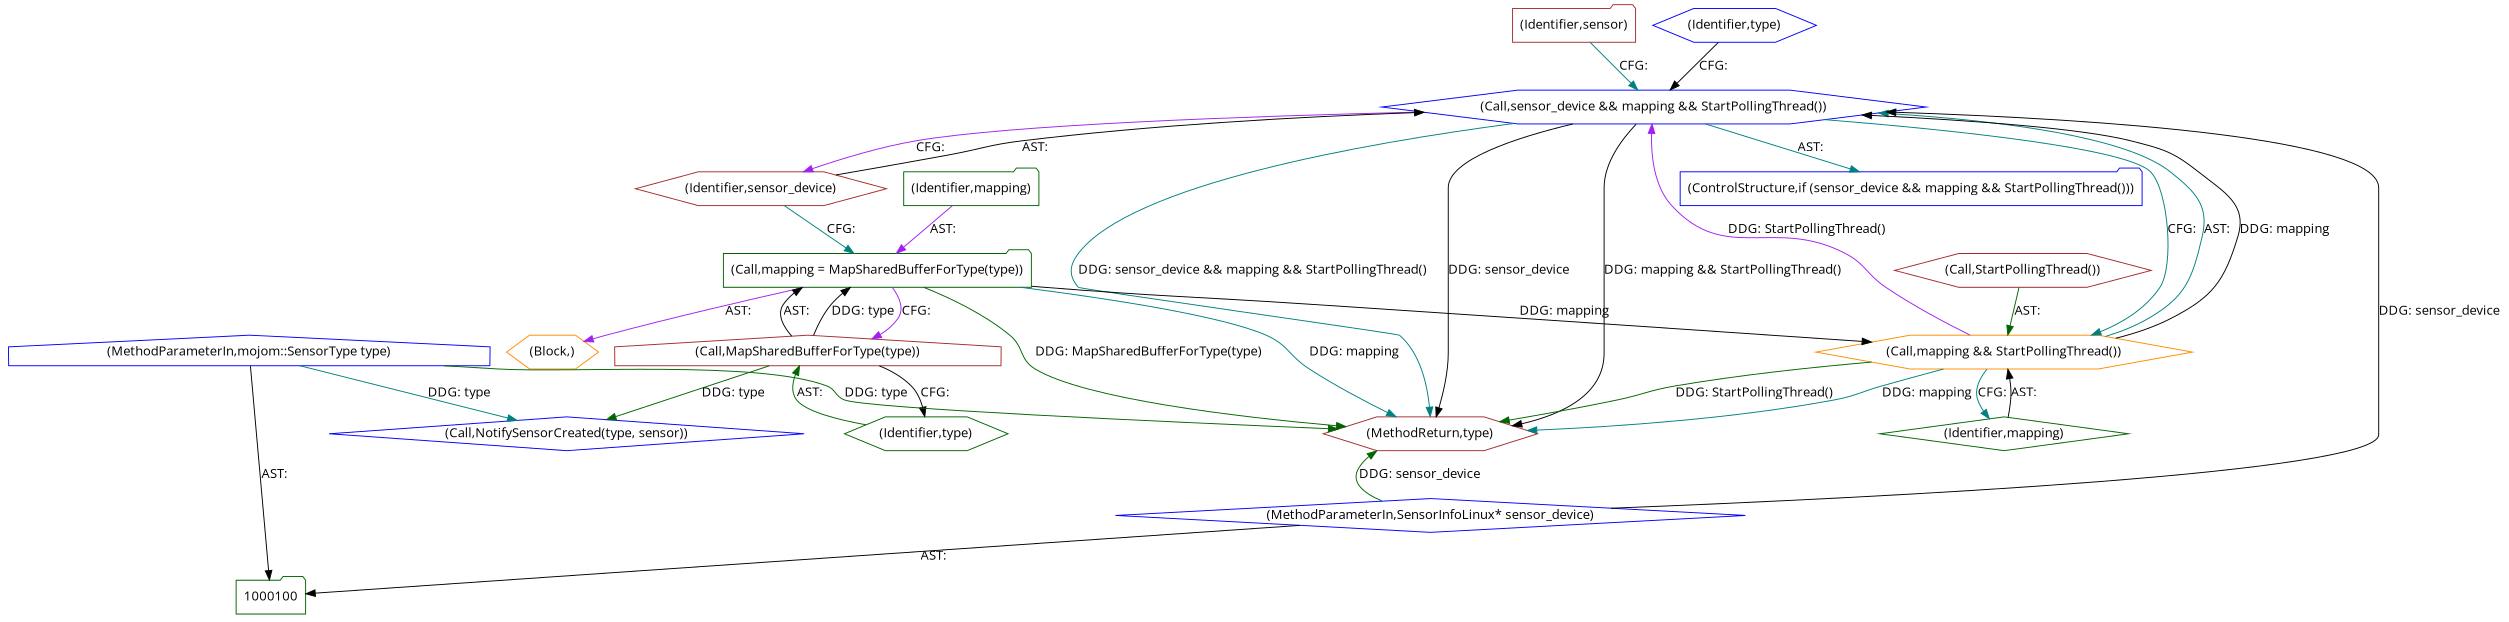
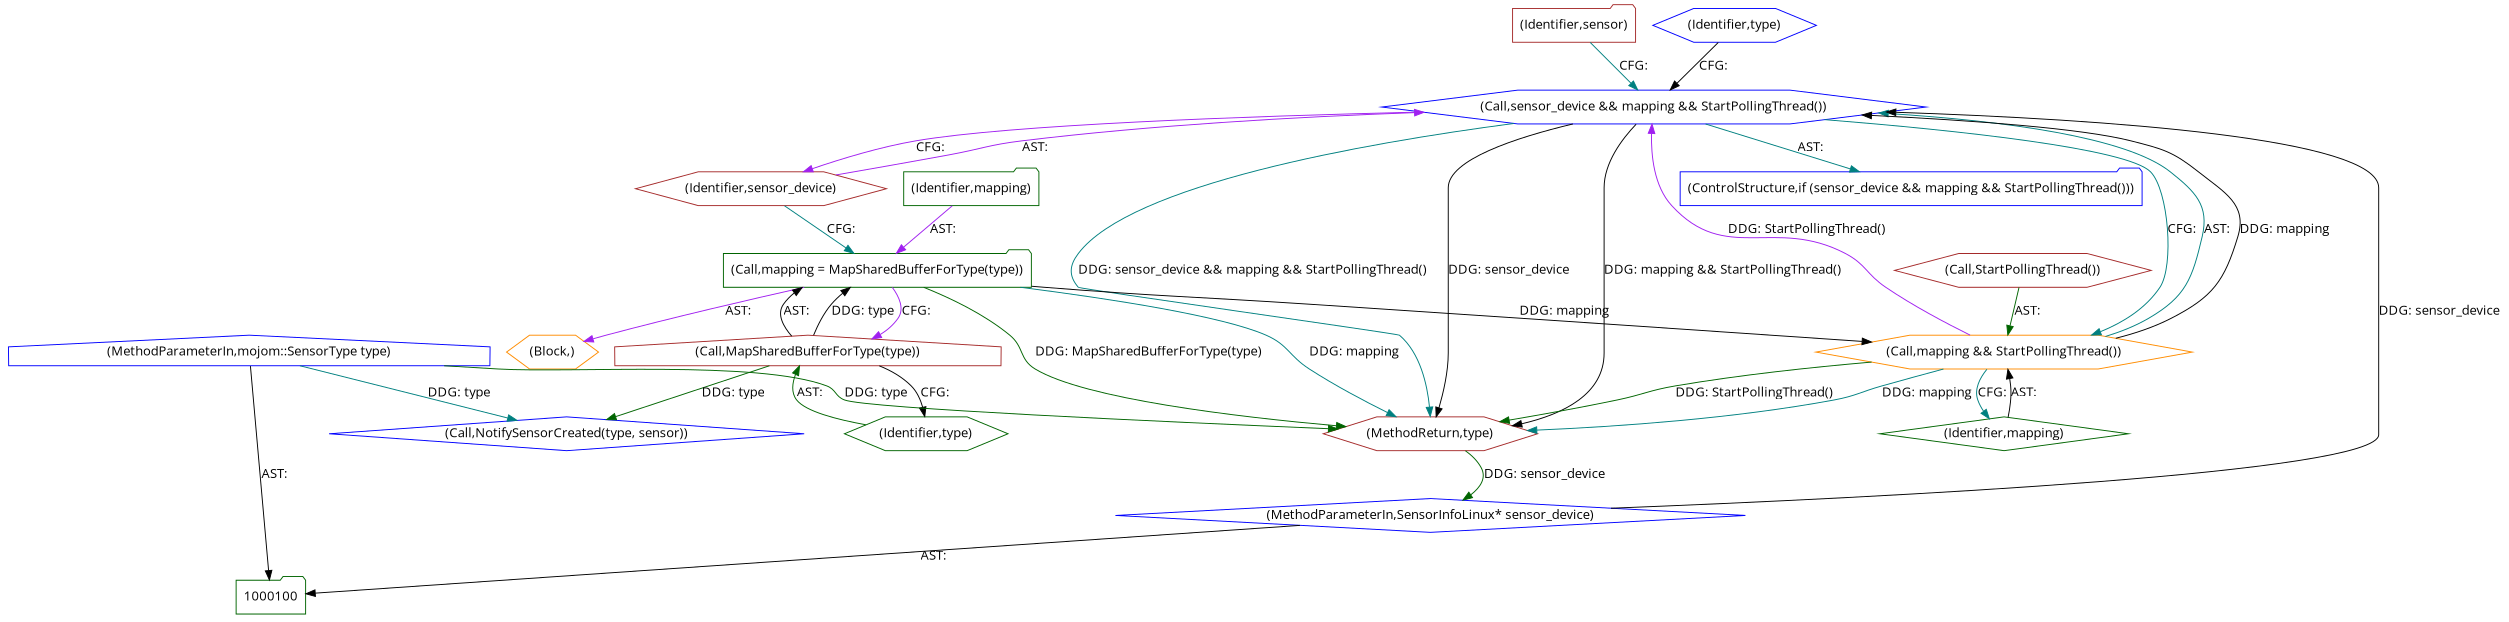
edge "(Identifier,sensor_device)" -> "(Call,sensor_device && mapping && StartPollingThread())": color black -> purple
edge "(MethodParameterIn,SensorInfoLinux* sensor_device)" -> "(MethodReturn,type)": reversed
